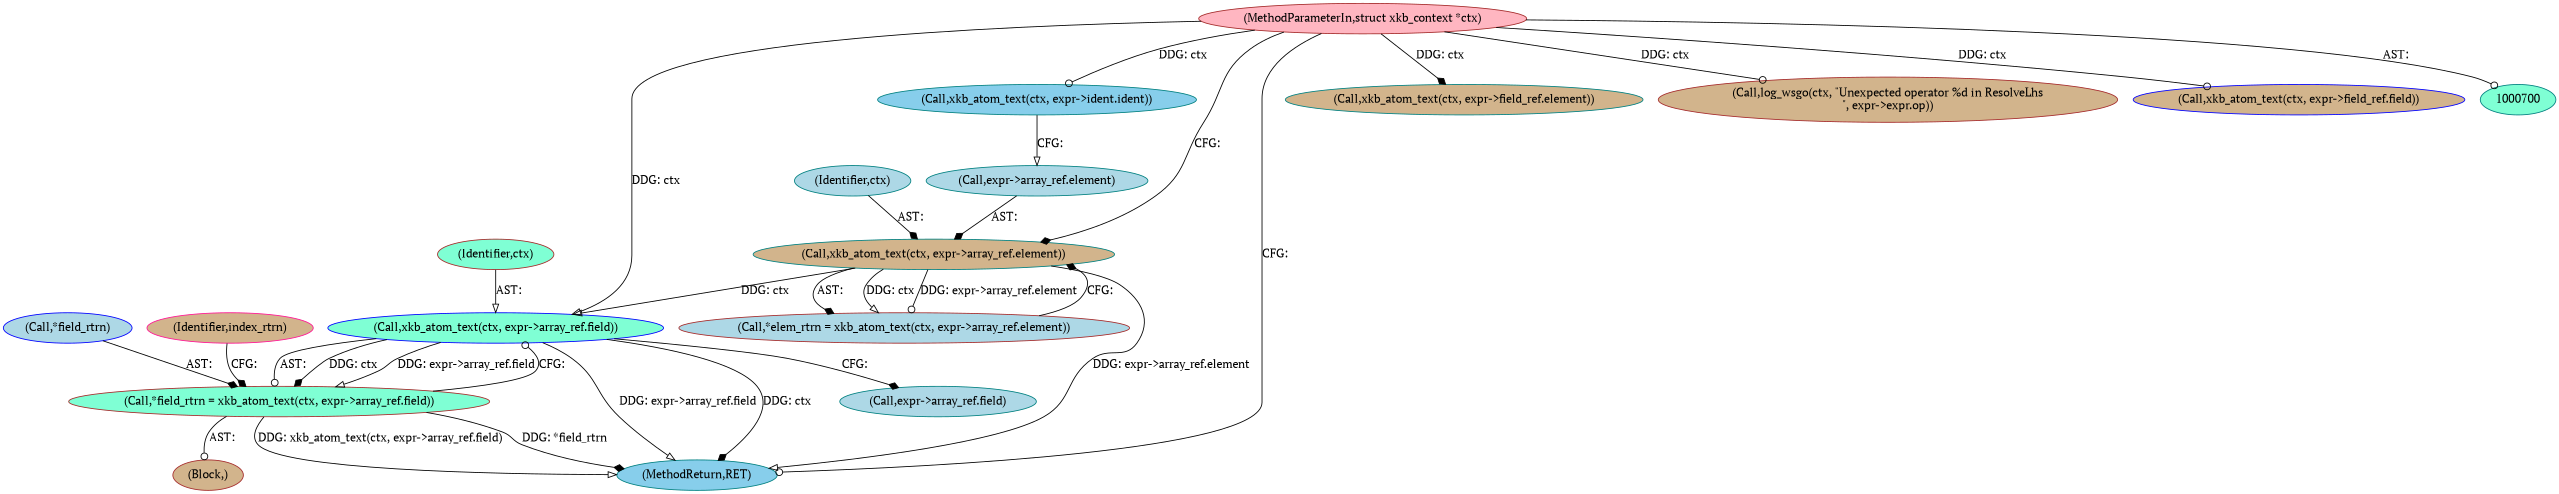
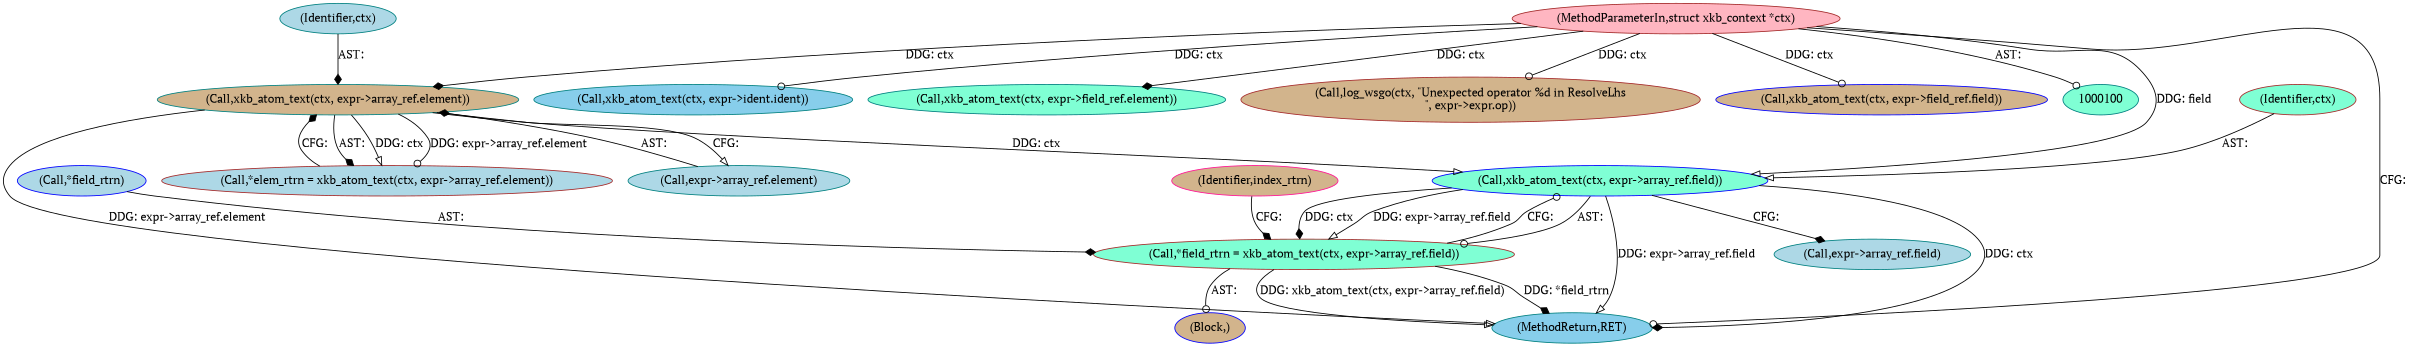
node "(Call,xkb_atom_text(ctx, expr->field_ref.element))": fillcolor tan -> aquamarine
node "1000700": label "1000700" -> "1000100"
edge "(Call,xkb_atom_text(ctx, expr->ident.ident))" -> "(Call,expr->array_ref.element)": now "(Call,xkb_atom_text(ctx, expr->array_ref.element))" -> "(Call,expr->array_ref.element)"
edge "(MethodParameterIn,struct xkb_context *ctx)" -> "(Call,xkb_atom_text(ctx, expr->array_ref.element))": label "CFG: " -> "DDG: ctx"
edge "(MethodParameterIn,struct xkb_context *ctx)" -> "(Call,xkb_atom_text(ctx, expr->array_ref.field))": label "DDG: ctx" -> "DDG: field"
node "(Block,)": color brown -> blue
